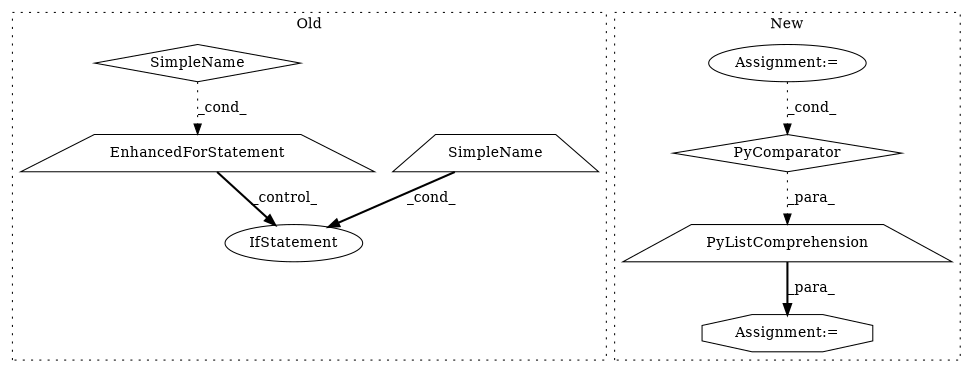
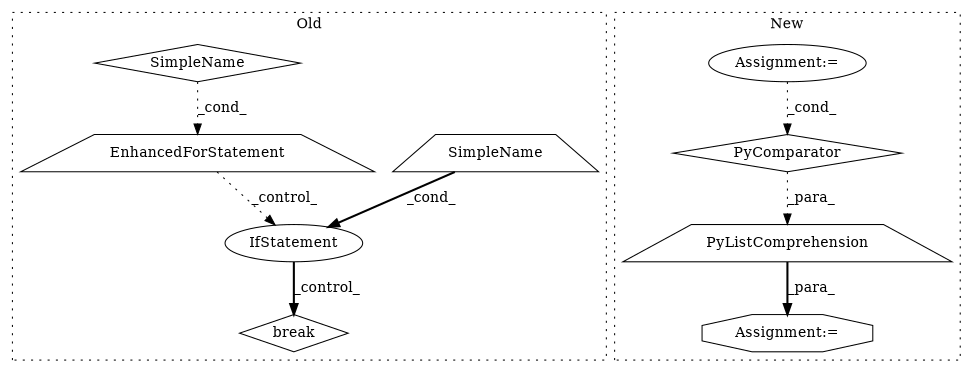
edge "EnhancedForStatement" -> "IfStatement": style bold -> dotted
node "break": added
